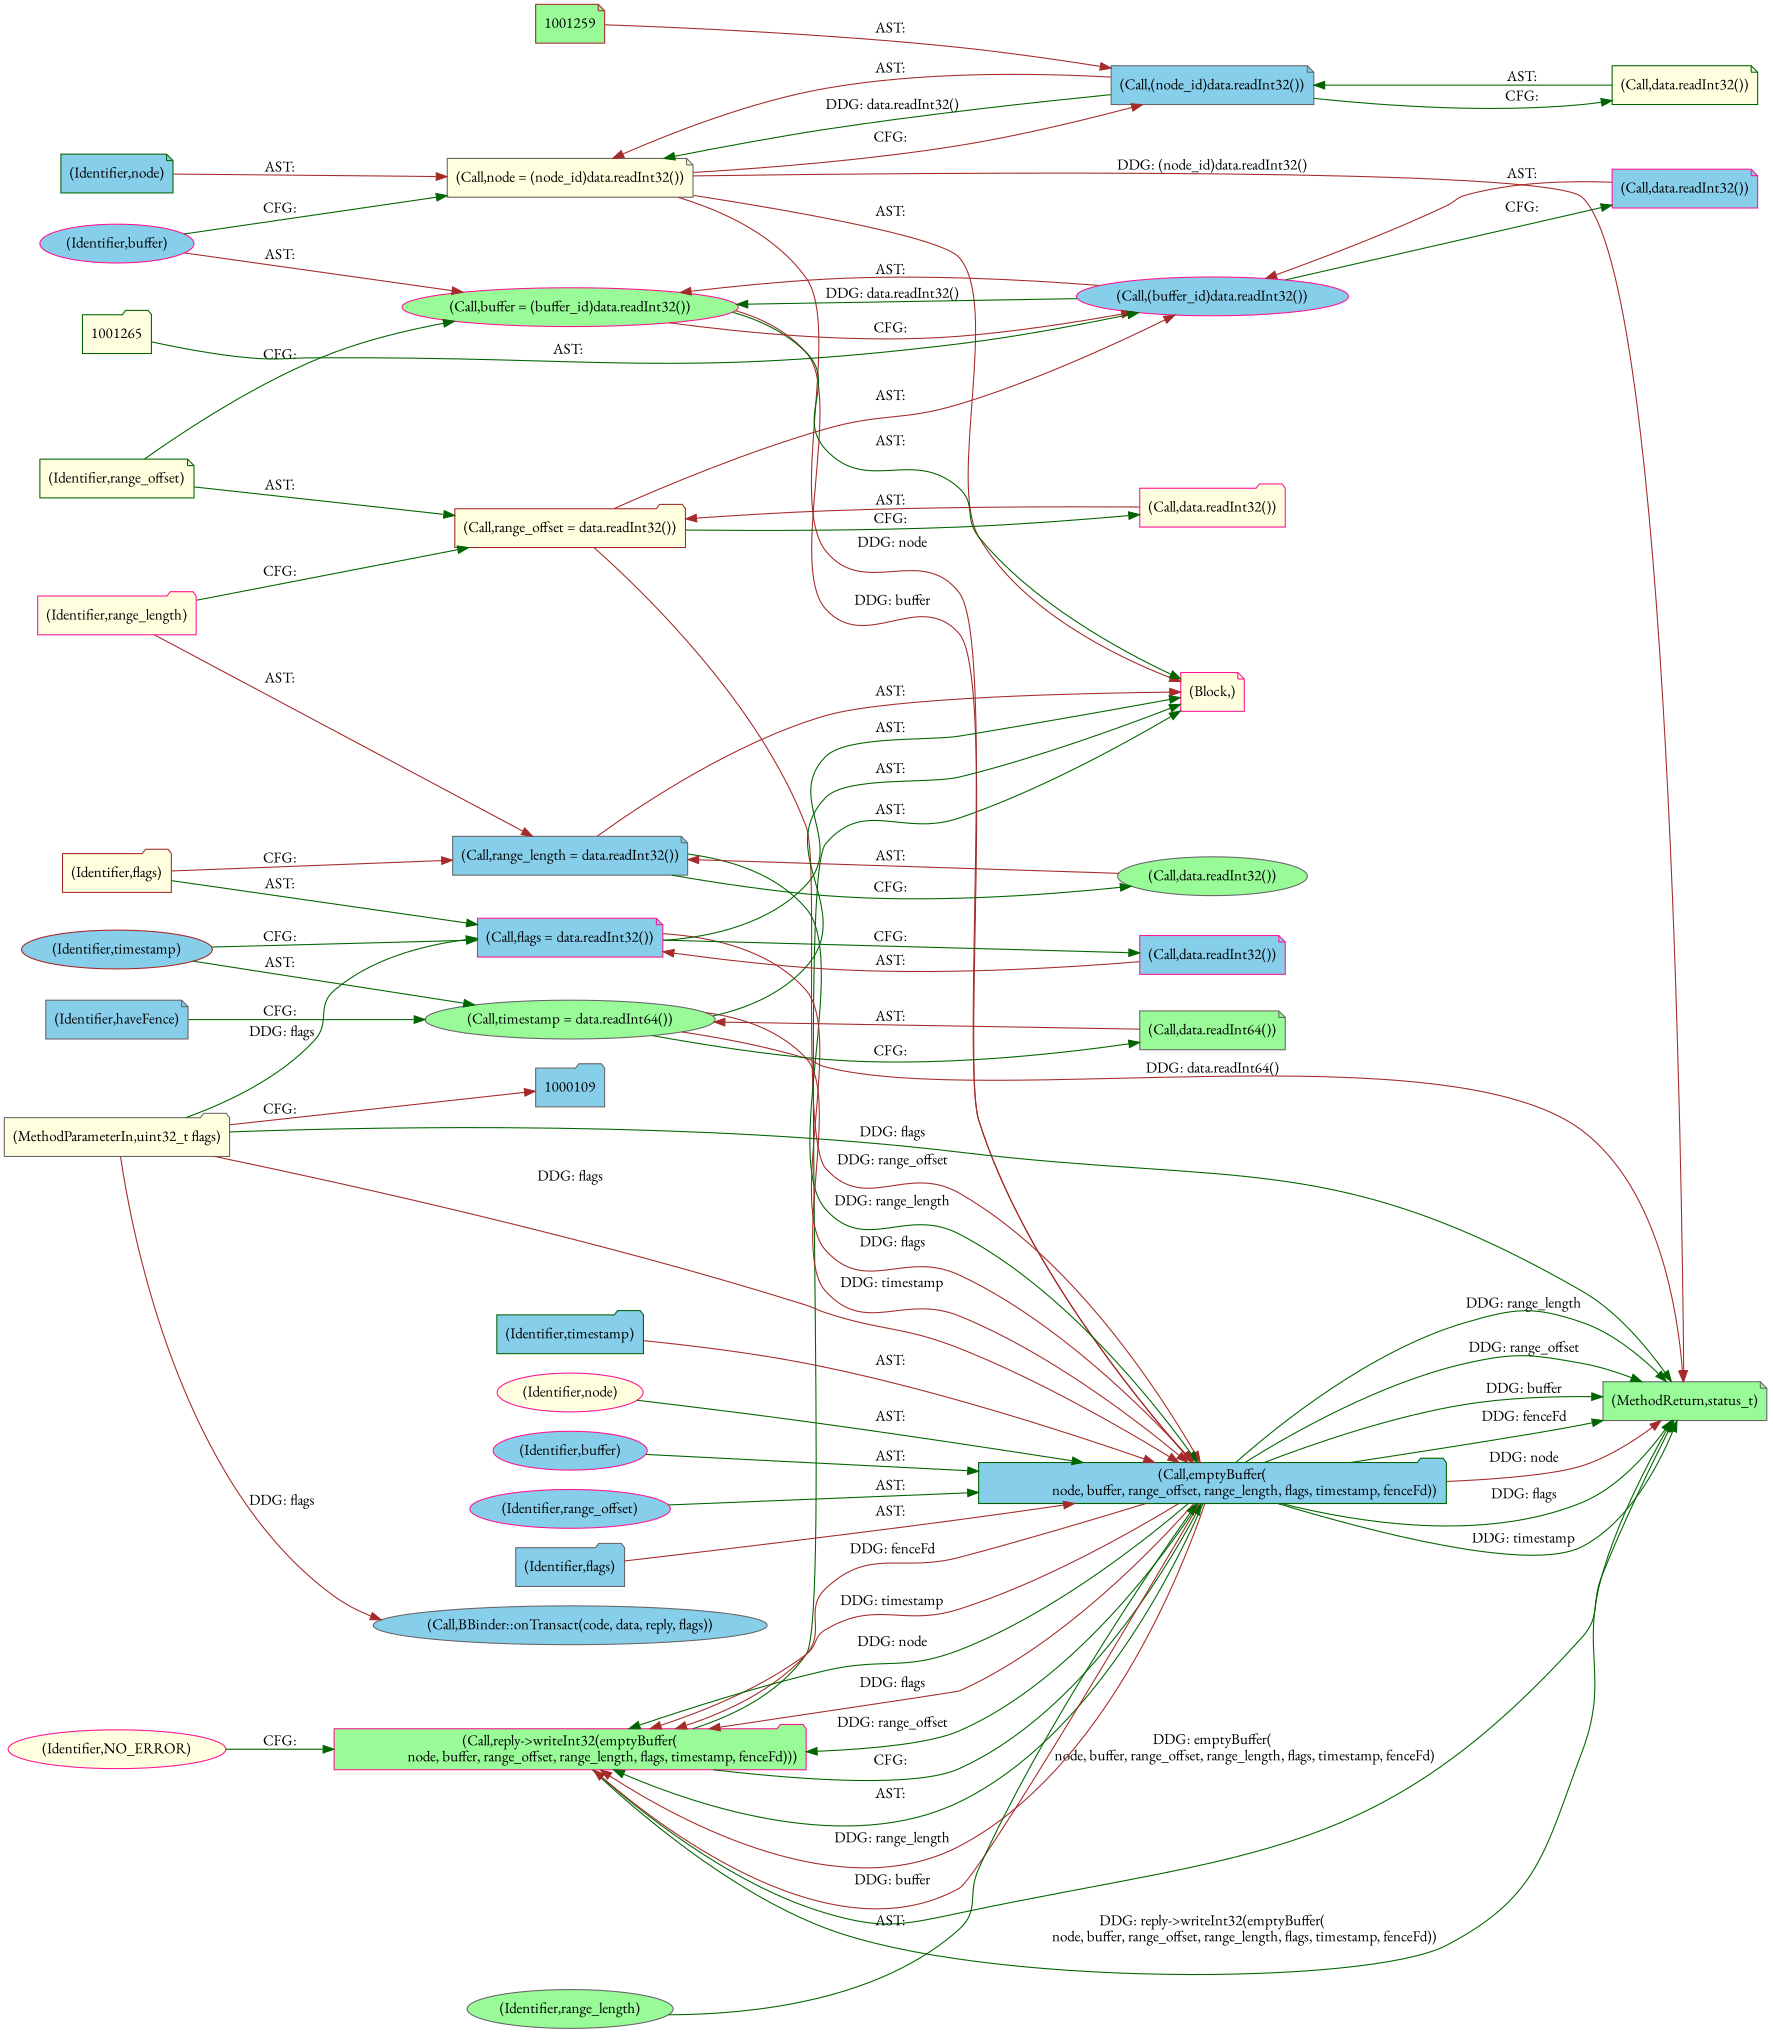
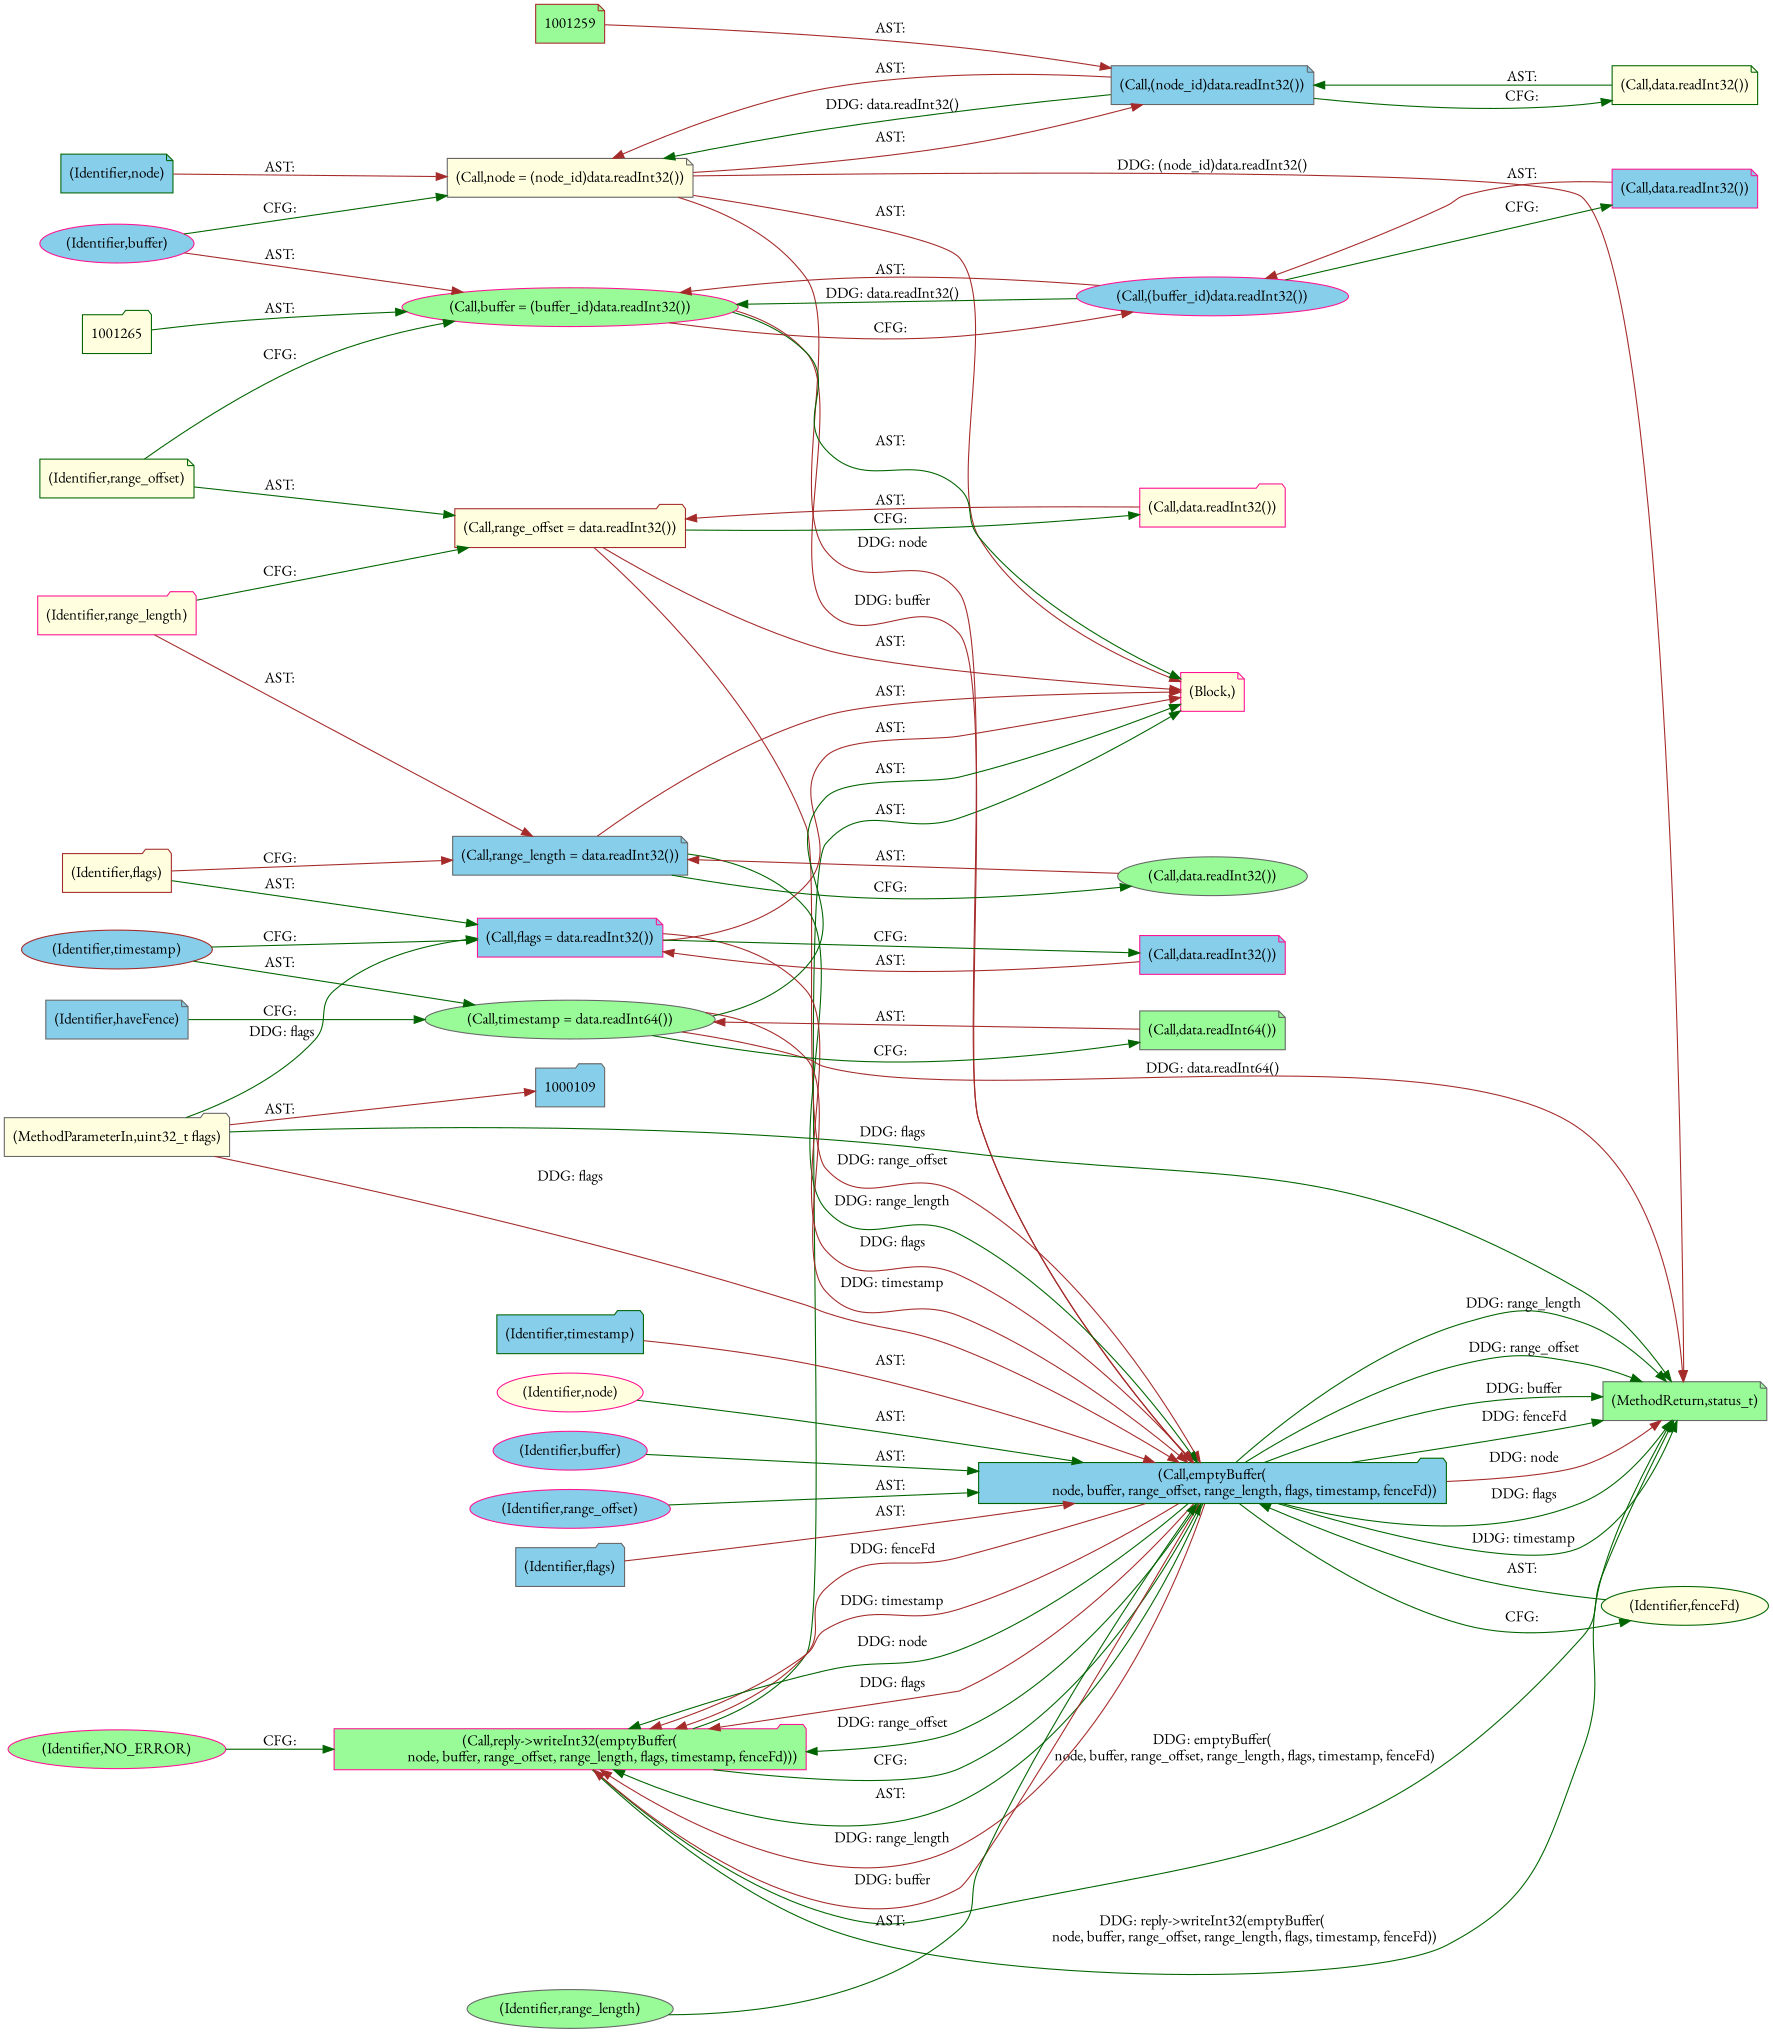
edge "(Call,node = (node_id)data.readInt32())" -> "(Call,(node_id)data.readInt32())": label "CFG: " -> "AST: "
edge "1001265" -> "(Call,(buffer_id)data.readInt32())": now "1001265" -> "(Call,buffer = (buffer_id)data.readInt32())"
edge "(Call,range_offset = data.readInt32())" -> "(Call,(buffer_id)data.readInt32())": now "(Call,range_offset = data.readInt32())" -> "(Block,)"
edge "(Call,flags = data.readInt32())" -> "(Block,)": color darkgreen -> brown
edge "(MethodParameterIn,uint32_t flags)" -> "1000109": label "CFG: " -> "AST: "
node "(Identifier,fenceFd)": added
node "(Call,BBinder::onTransact(code, data, reply, flags))": removed
node "(Identifier,NO_ERROR)": fillcolor lightyellow -> palegreen
